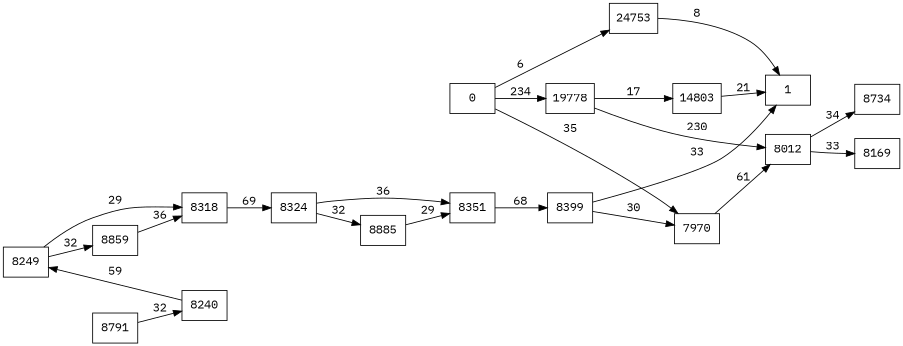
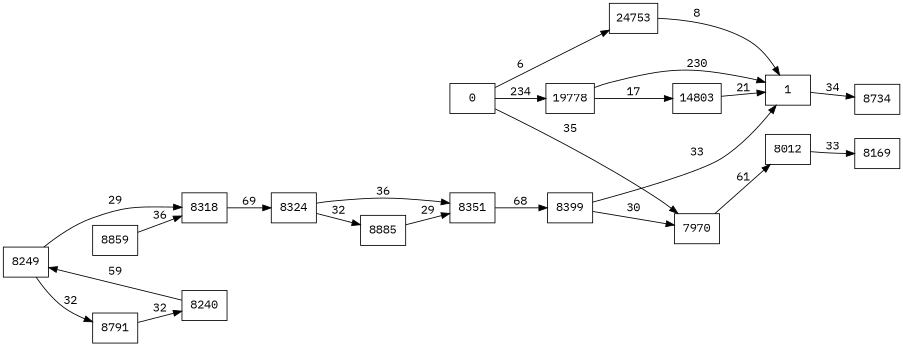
edge "8012" -> "8734": now "1" -> "8734"
edge "19778" -> "8012": now "19778" -> "1"
edge "8249" -> "8859": now "8249" -> "8791"
